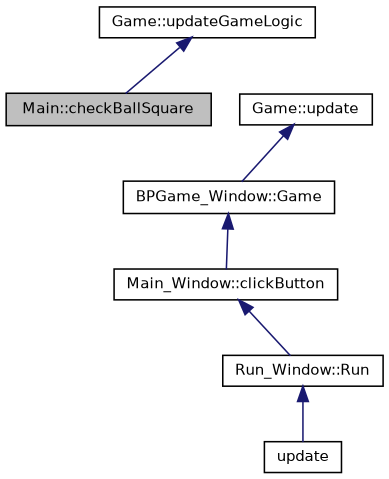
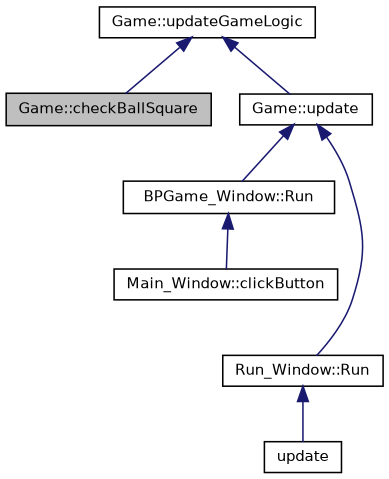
edge "Game::update" -> "Game::updateGameLogic": added
node "Main::checkBallSquare": label "Main::checkBallSquare" -> "Game::checkBallSquare"
node "BPGame_Window::Game": label "BPGame_Window::Game" -> "BPGame_Window::Run"
edge "Run_Window::Run" -> "Main_Window::clickButton": now "Run_Window::Run" -> "Game::update"
